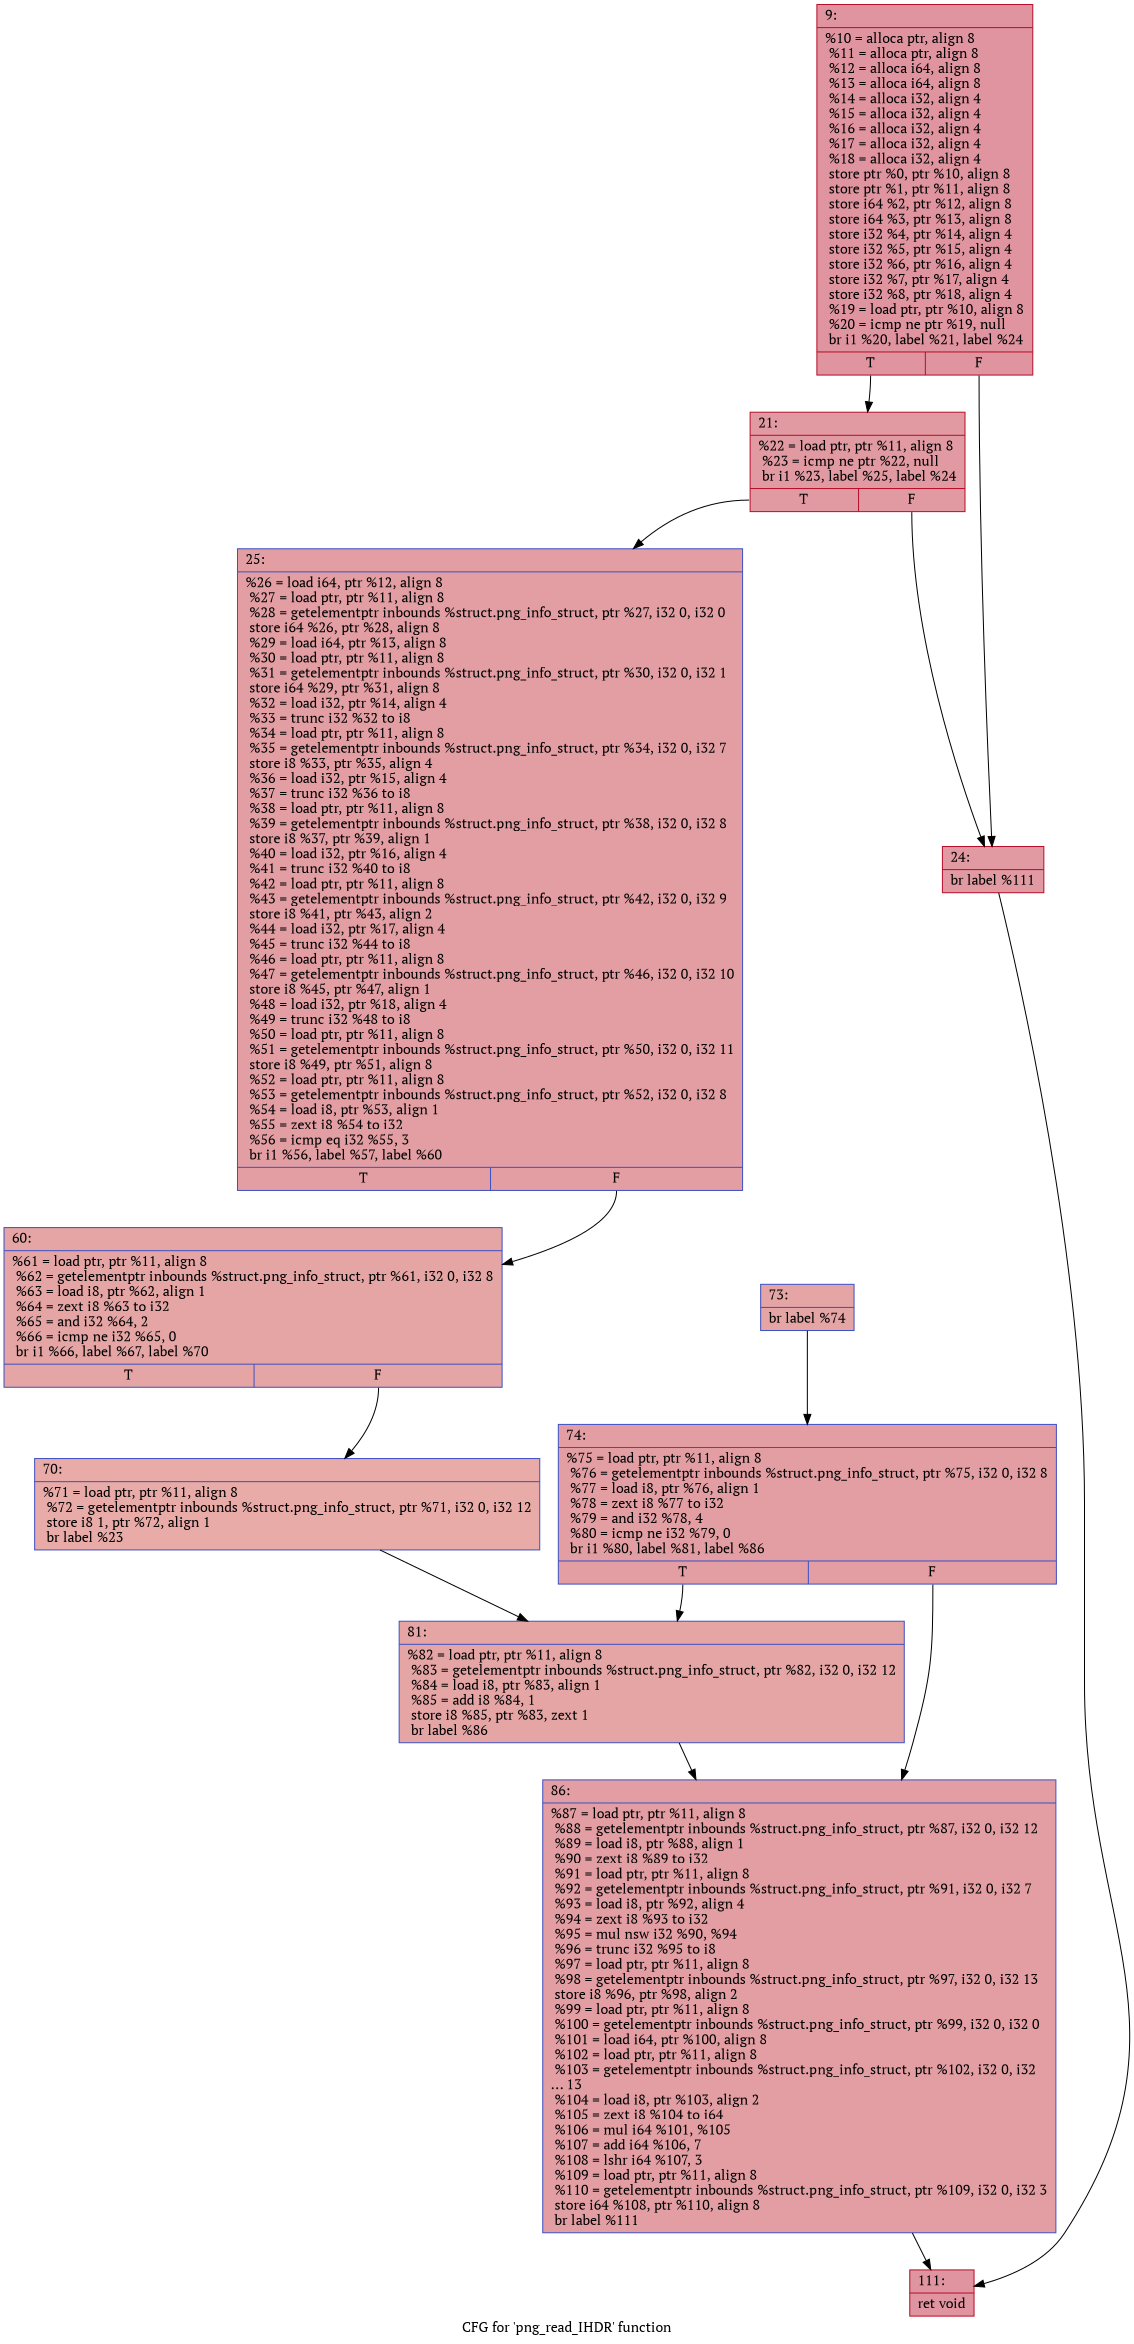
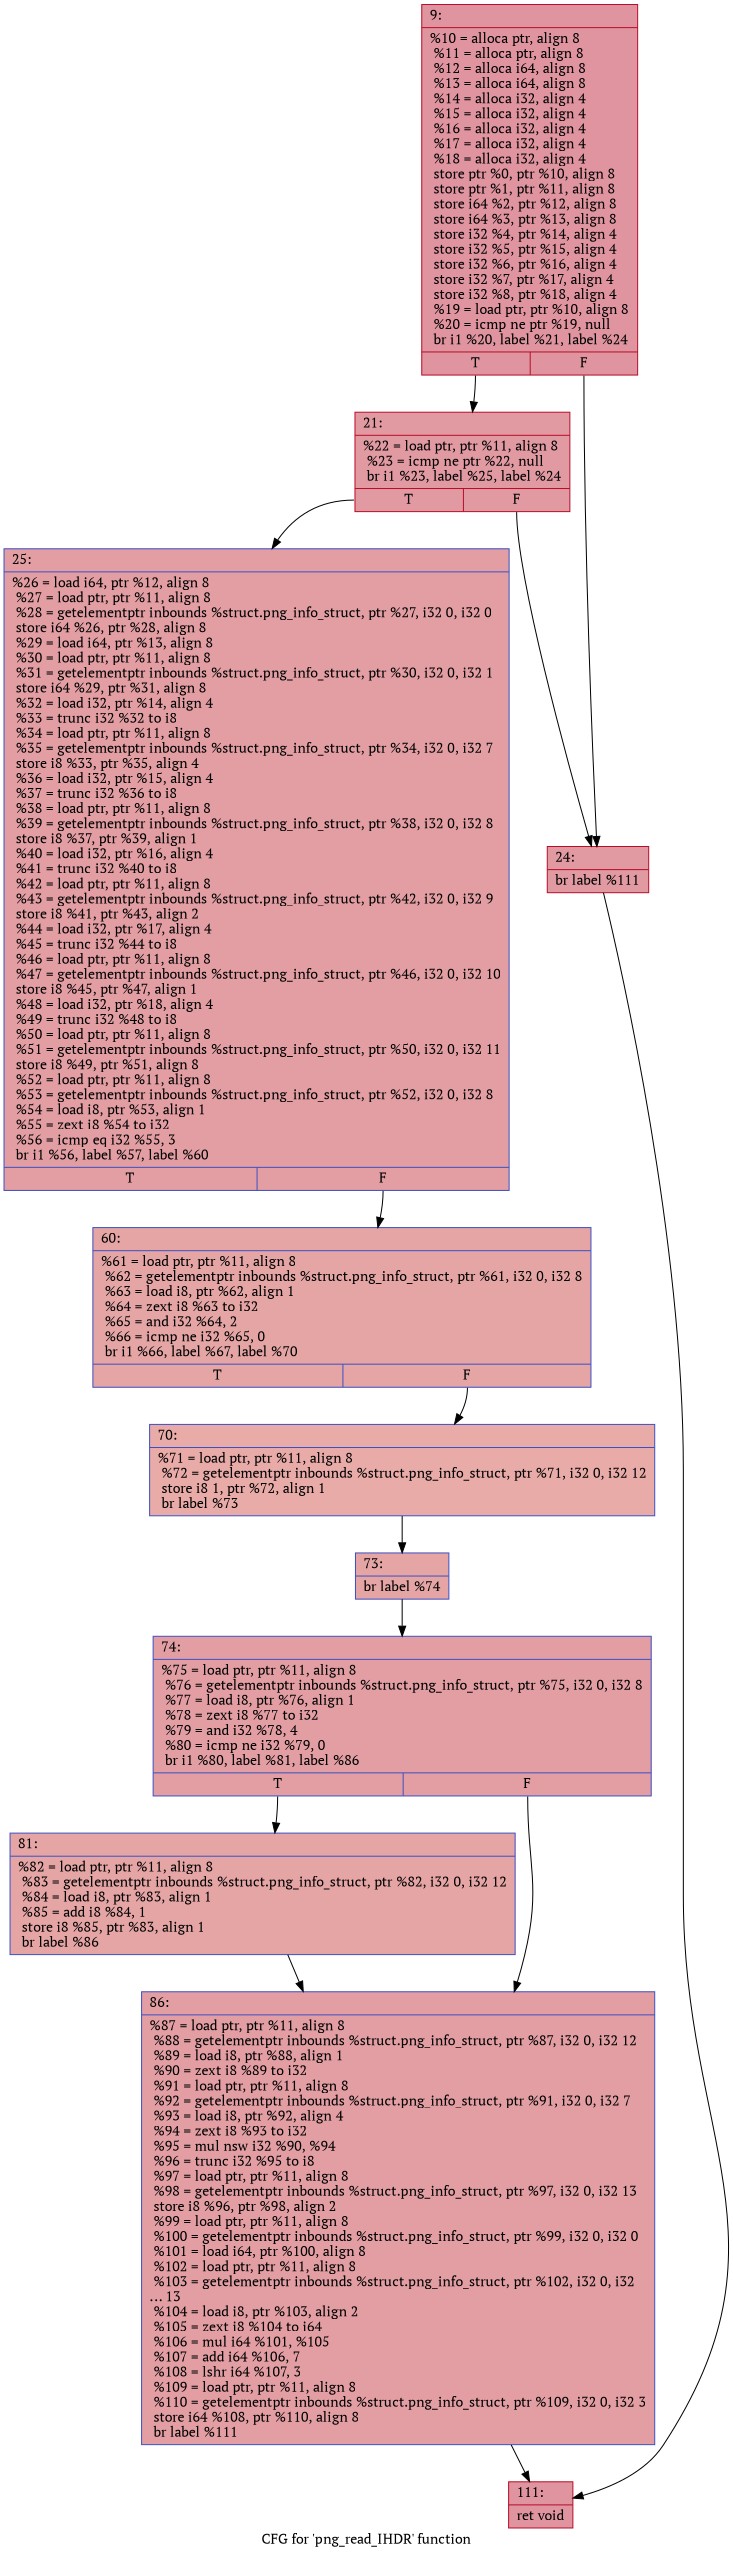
node "70:": text "br label %23" -> "br label %73"
edge "70:" -> "81:": now "70:" -> "73:"
node "81:": text "store i8 %85, ptr %83, zext 1" -> "store i8 %85, ptr %83, align 1"
